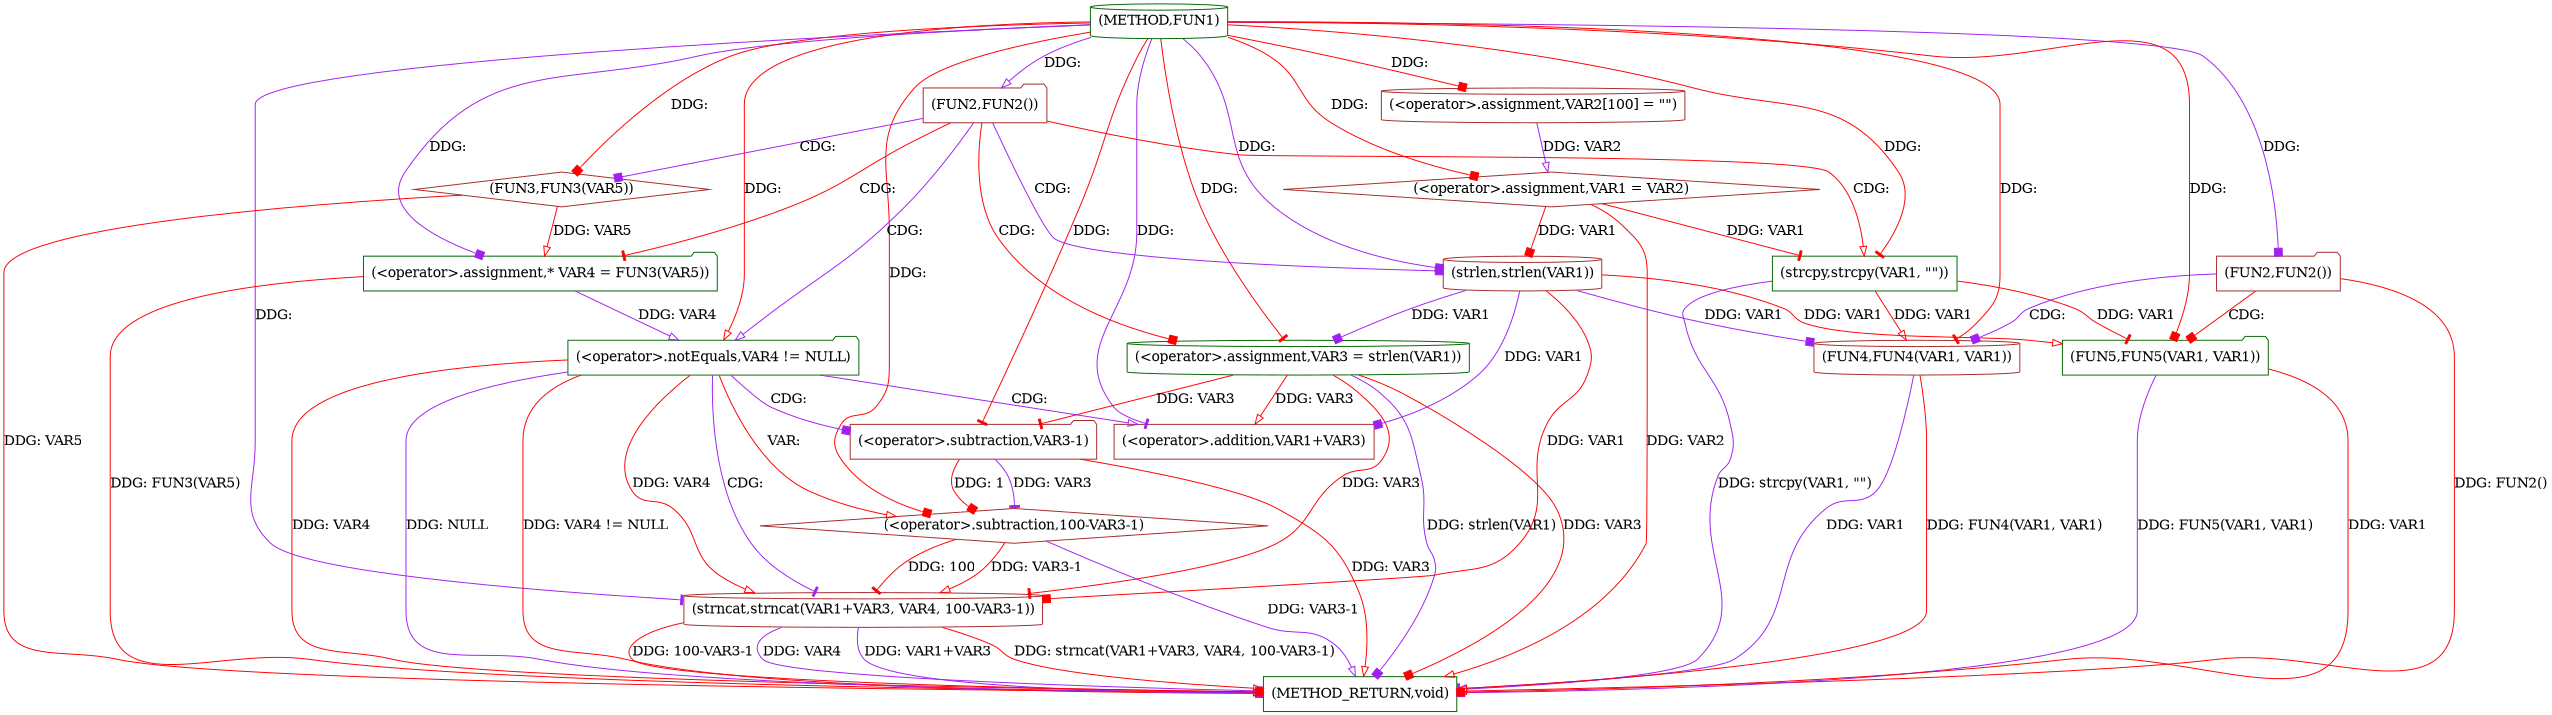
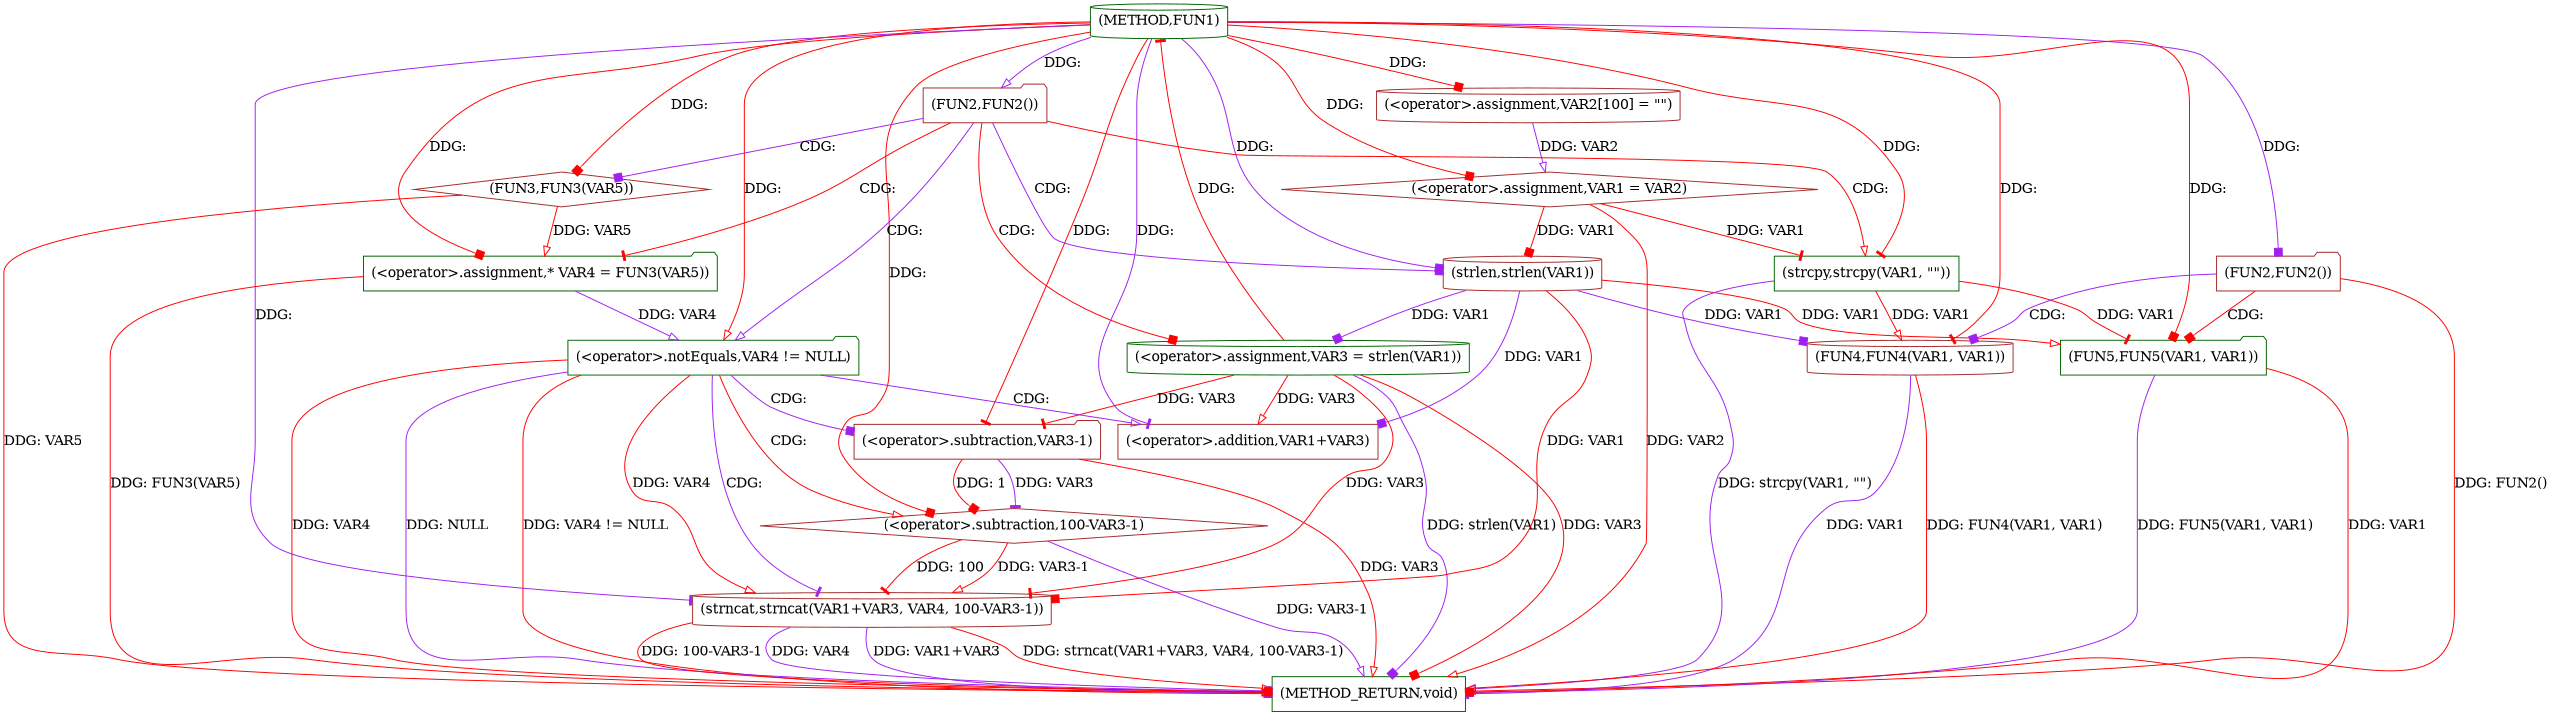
edge "(METHOD,FUN1)" -> "(<operator>.assignment,* VAR4 = FUN3(VAR5))": color purple -> red
edge "(METHOD,FUN1)" -> "(<operator>.assignment,VAR3 = strlen(VAR1))": reversed
edge "(<operator>.notEquals,VAR4 != NULL)" -> "(<operator>.subtraction,100-VAR3-1)": label "VAR: " -> "CDG: "
